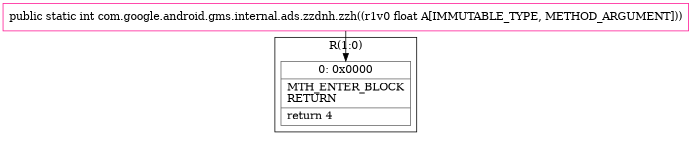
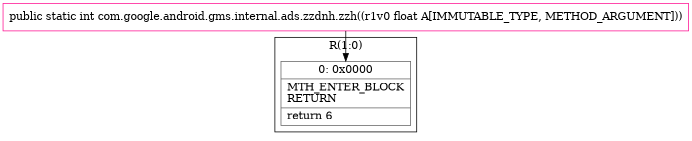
node "0: 0x0000": text "return 4" -> "return 6"
